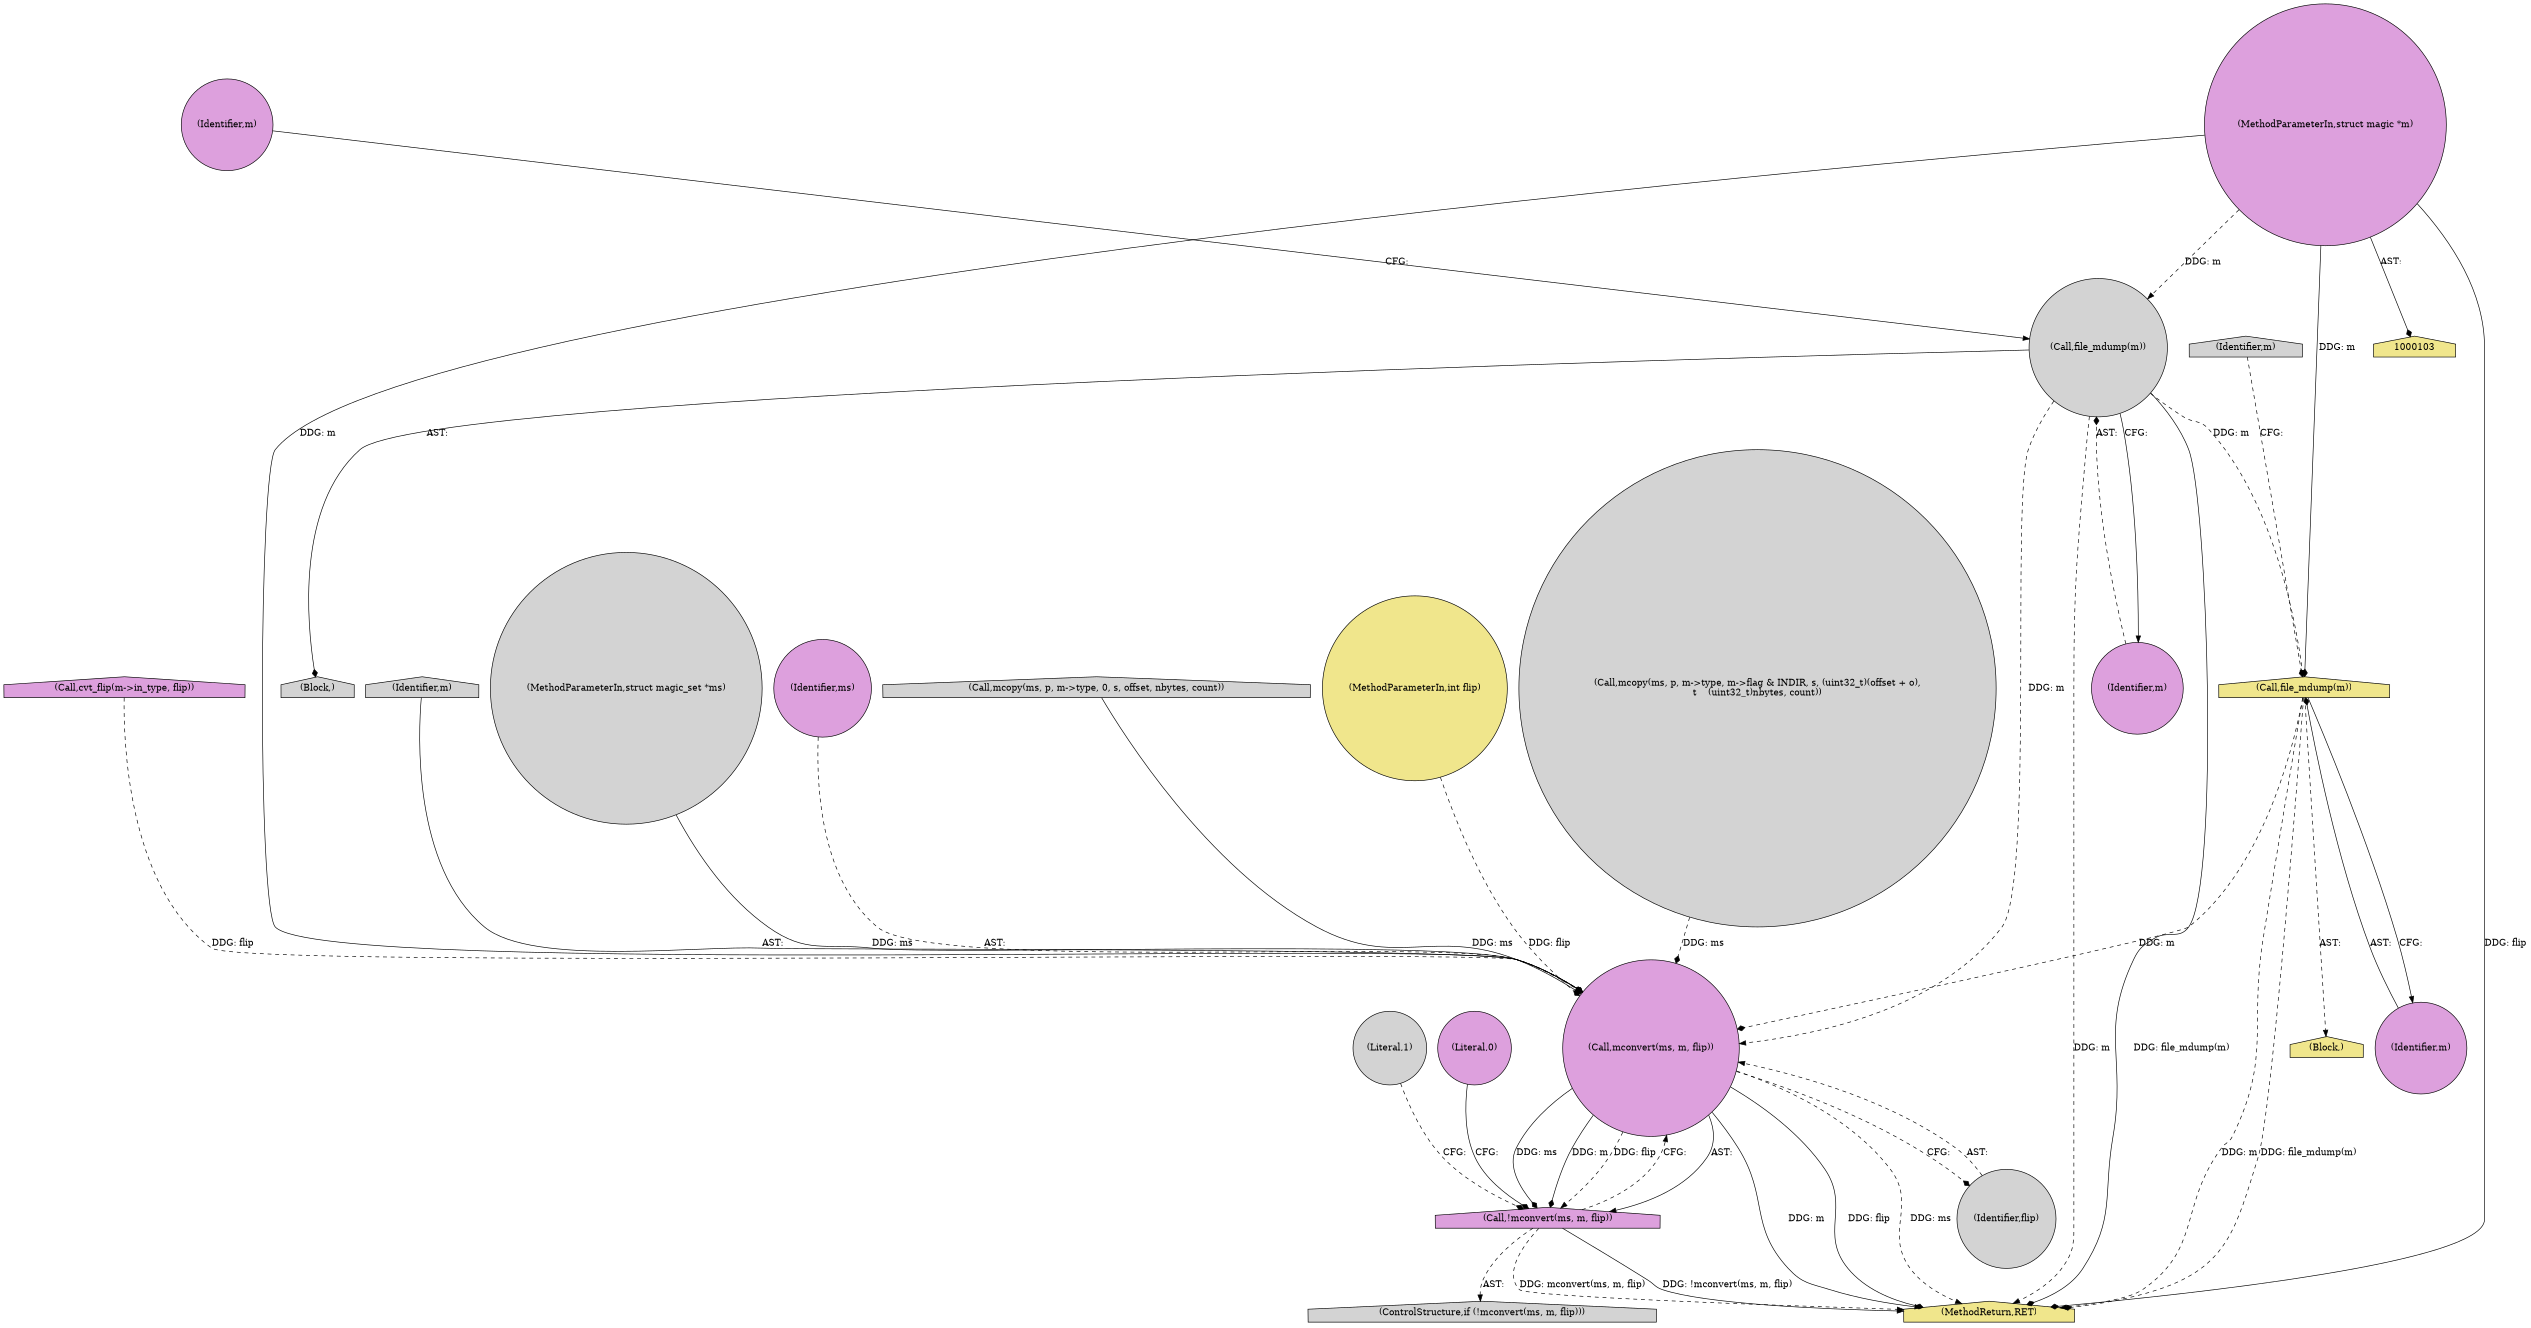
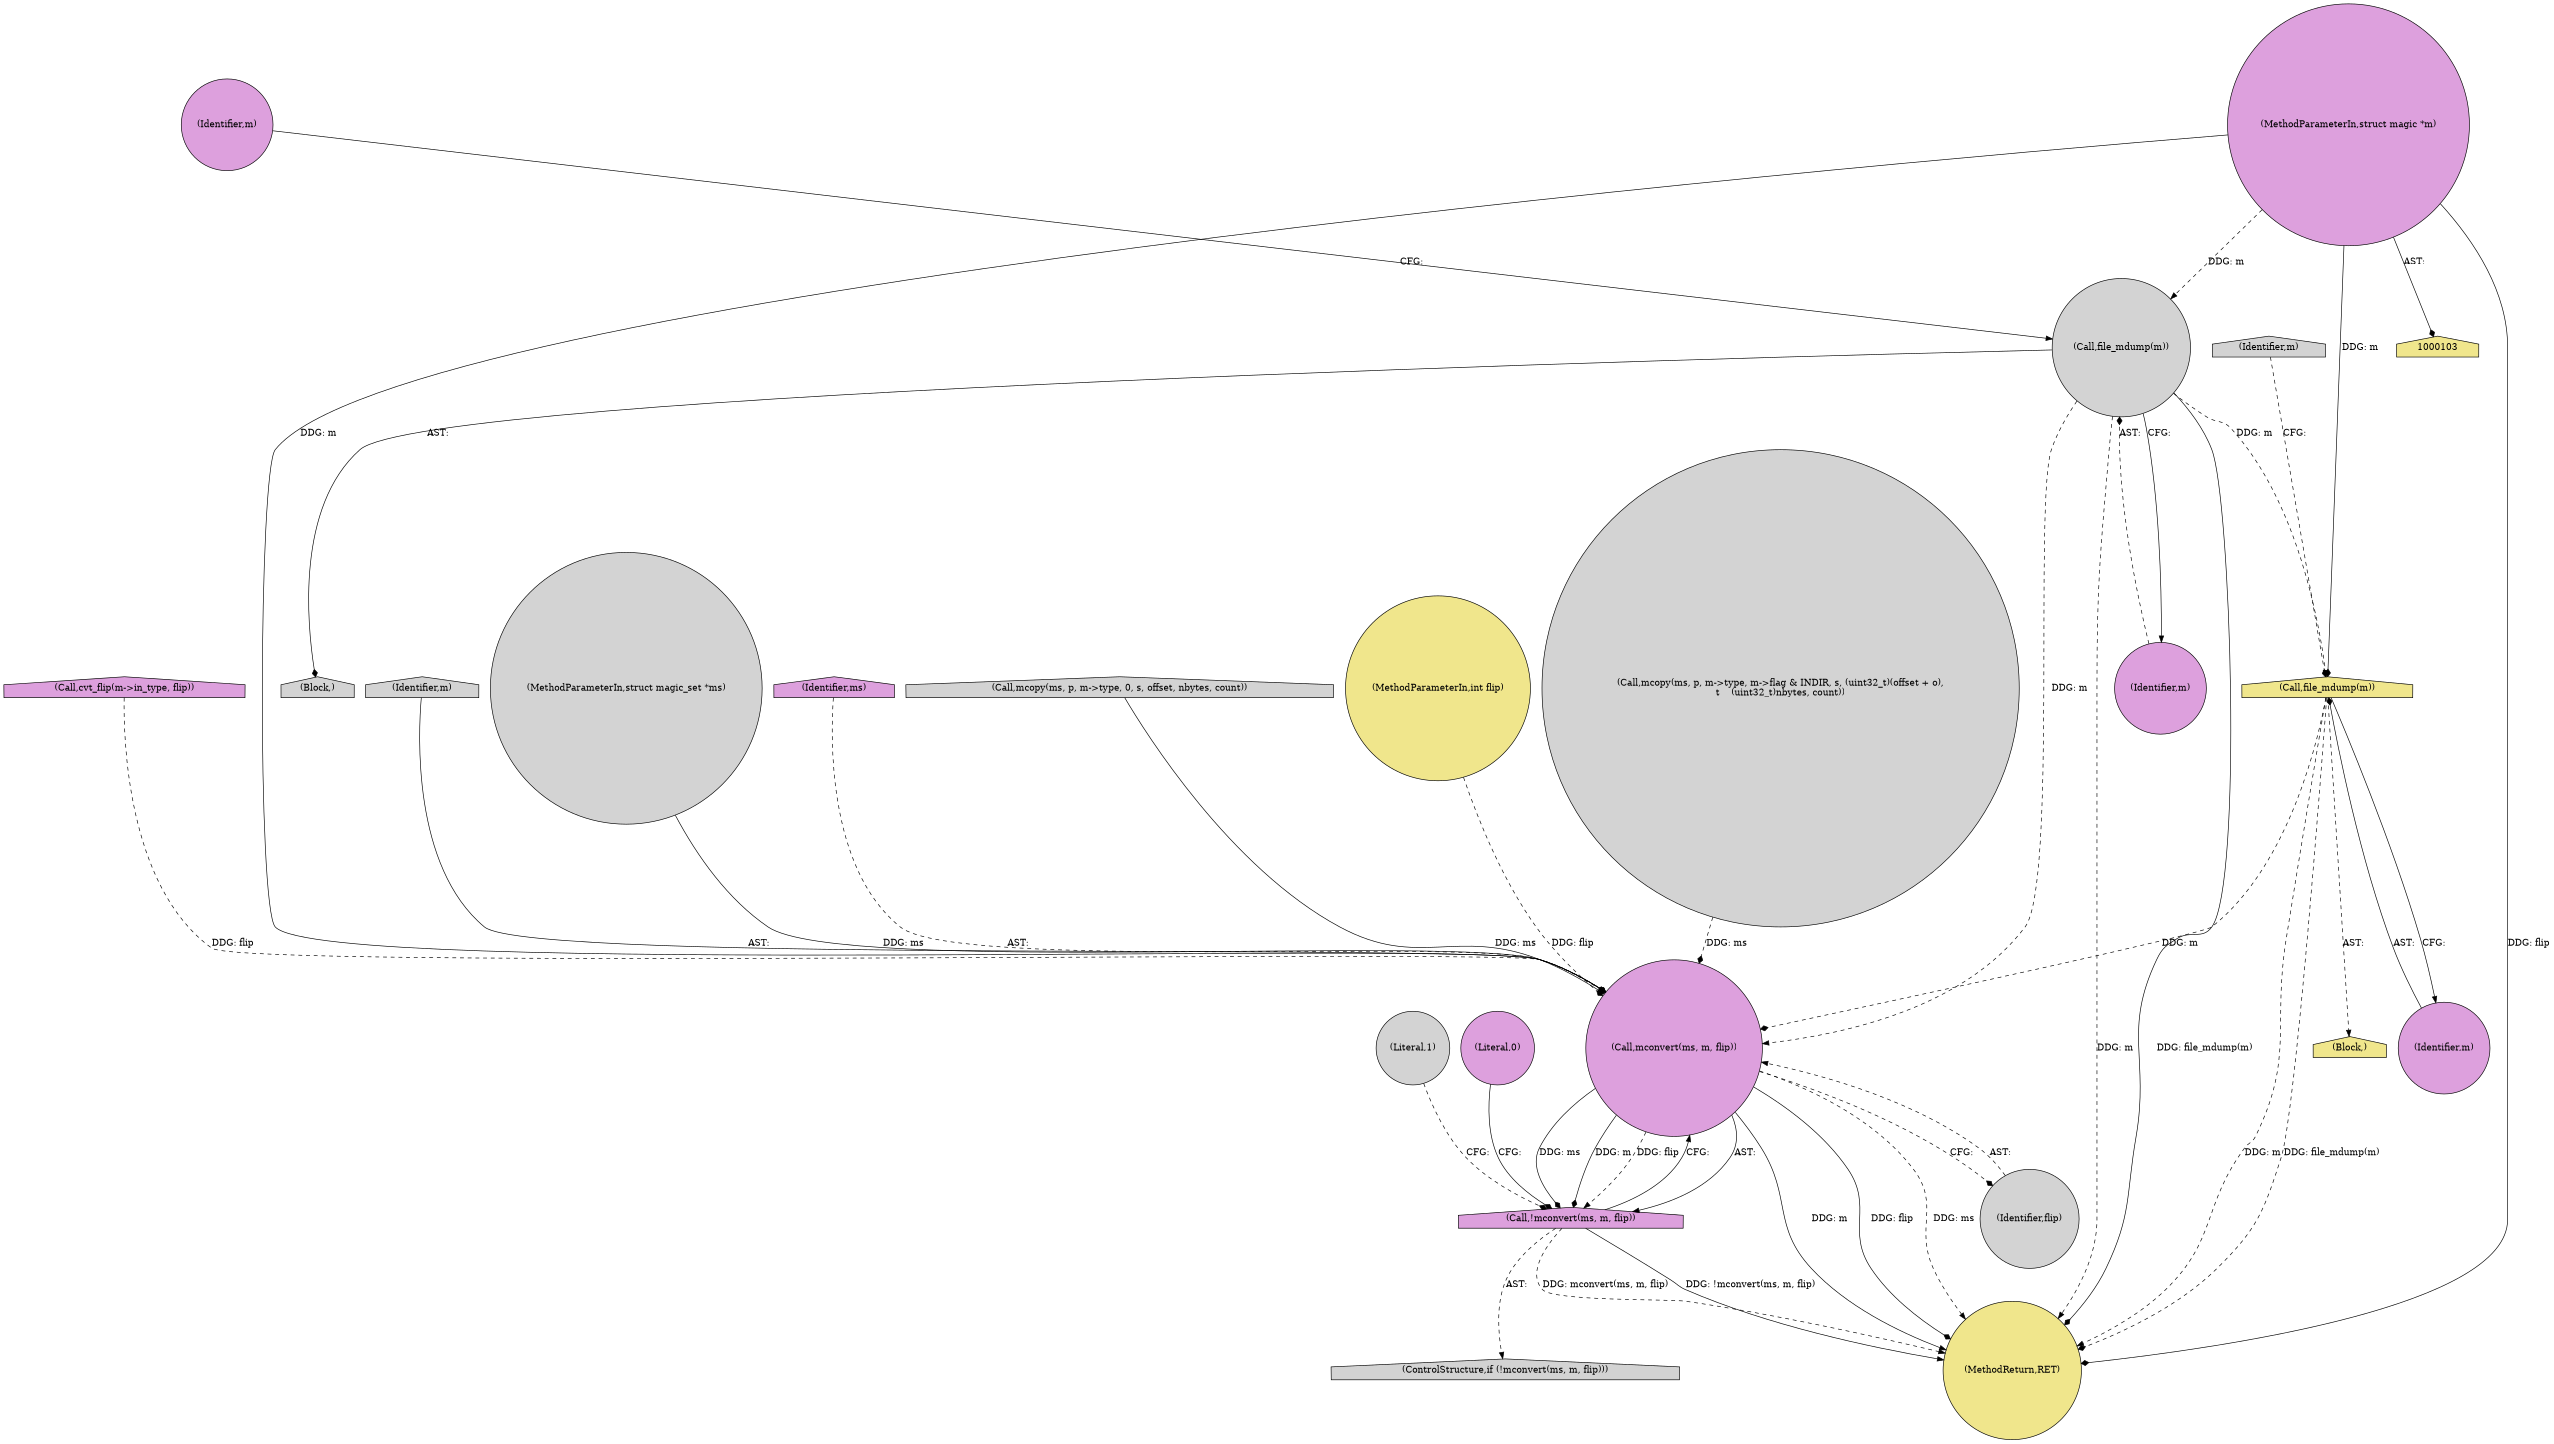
node "(Identifier,ms)": shape circle -> house
edge "(Call,!mconvert(ms, m, flip))" -> "(Call,mconvert(ms, m, flip))": style dashed -> solid
node "(MethodReturn,RET)": shape house -> circle
